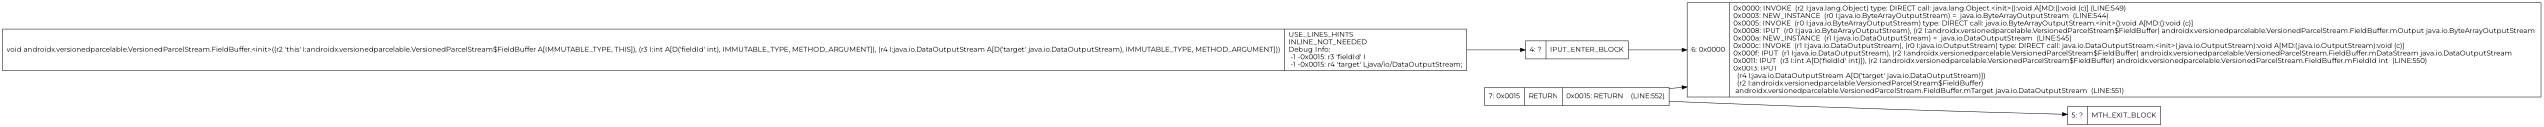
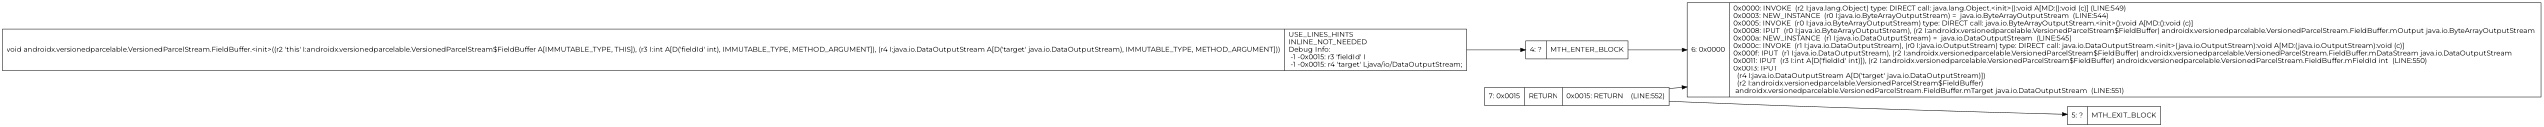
node "4: ?": text "IPUT_ENTER_BLOCK" -> "MTH_ENTER_BLOCK"
